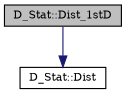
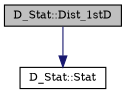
node "D_Stat::Dist": label "D_Stat::Dist" -> "D_Stat::Stat"
